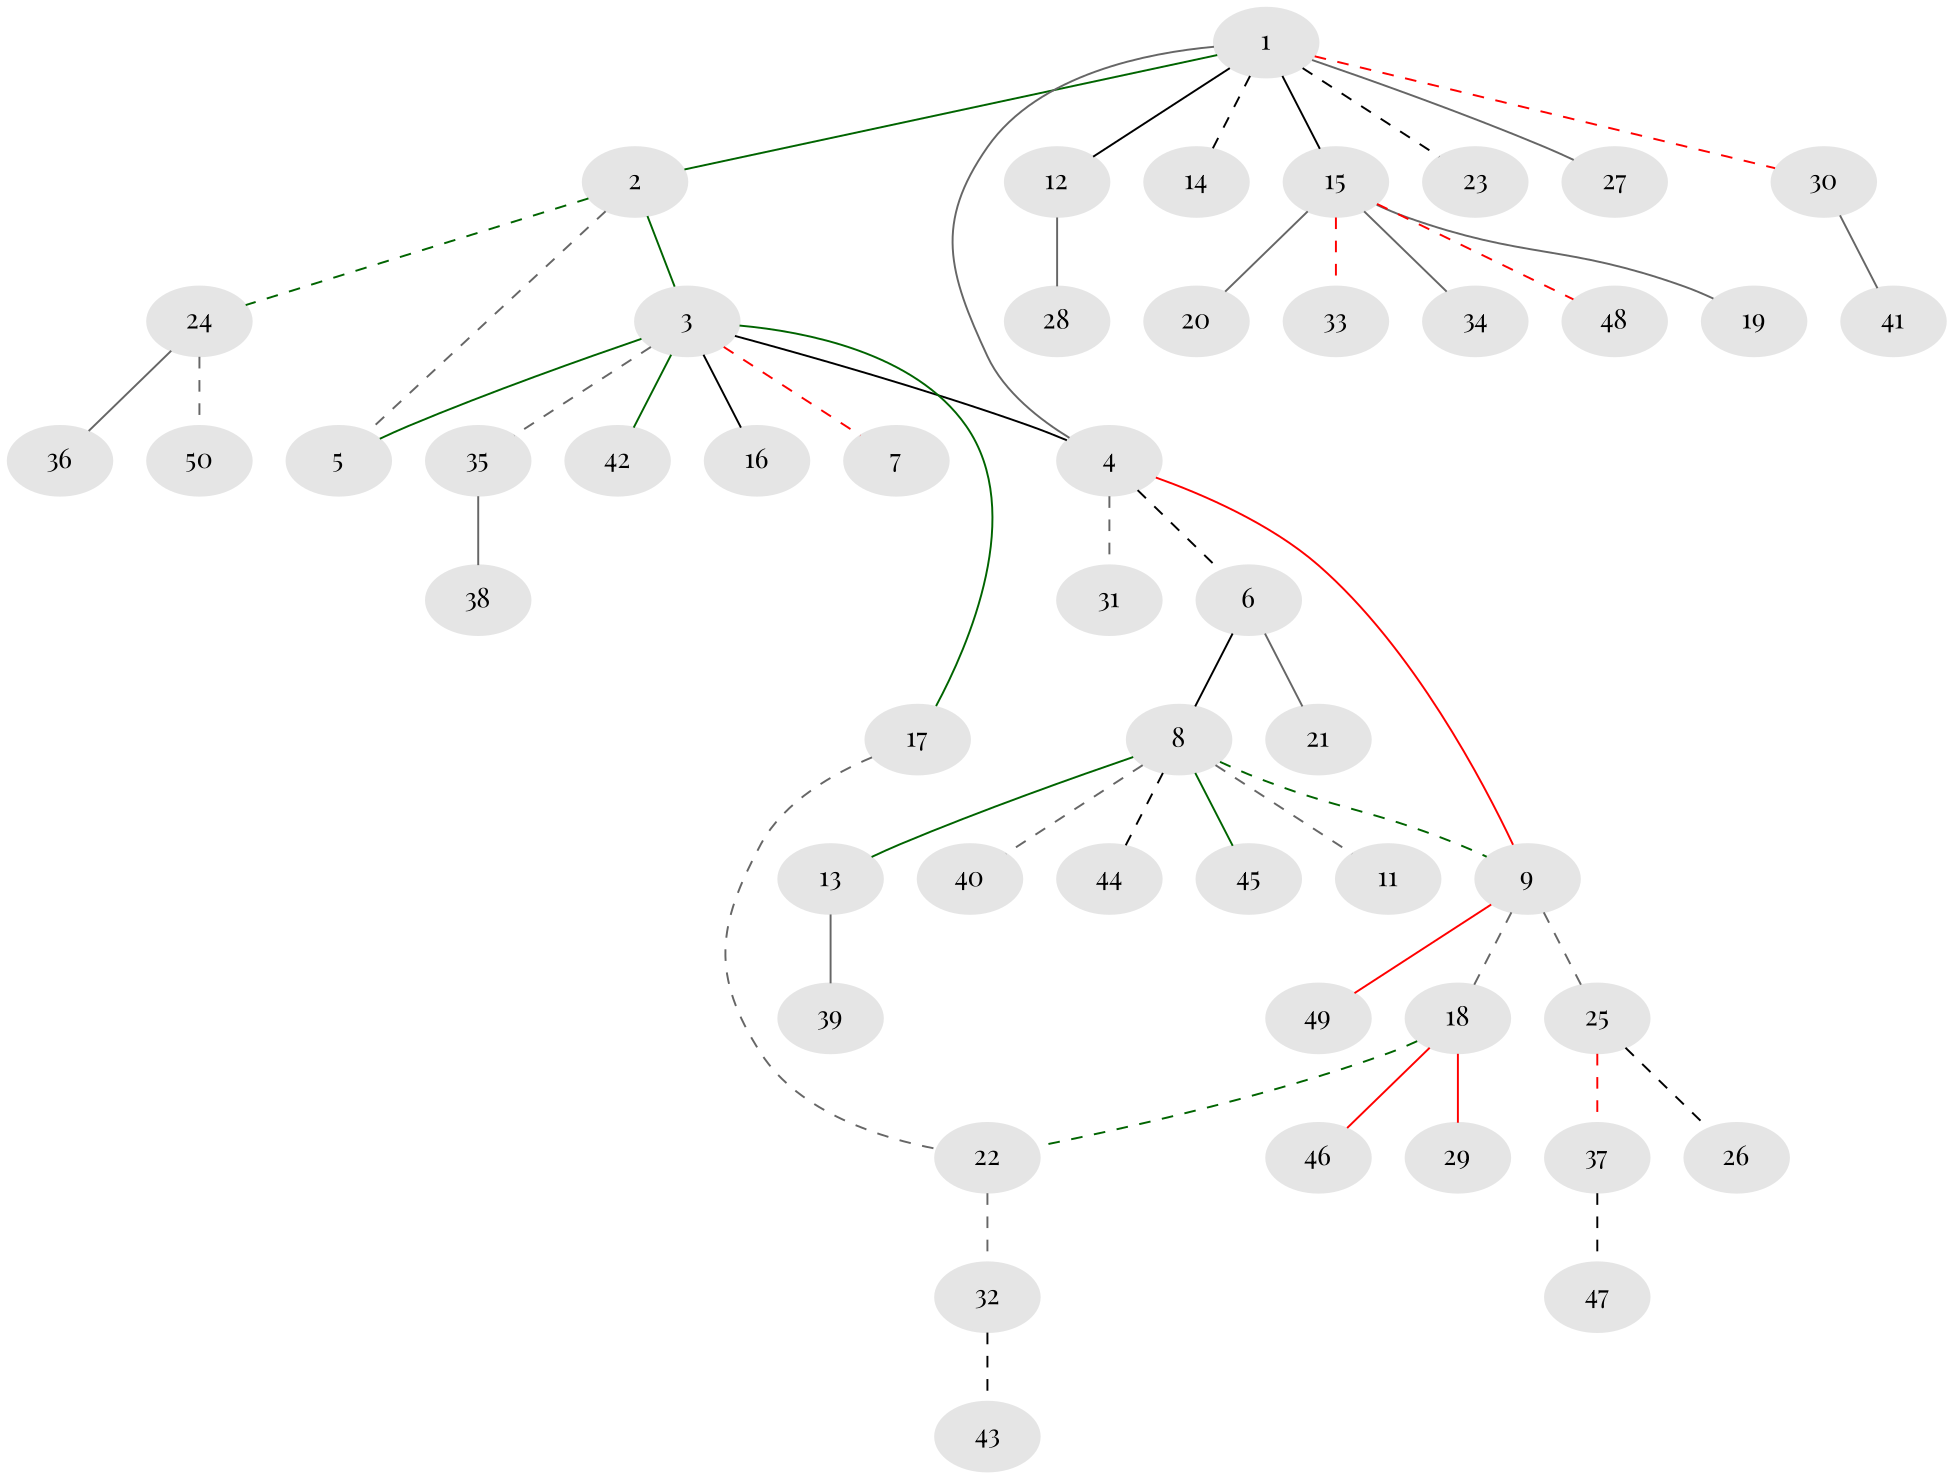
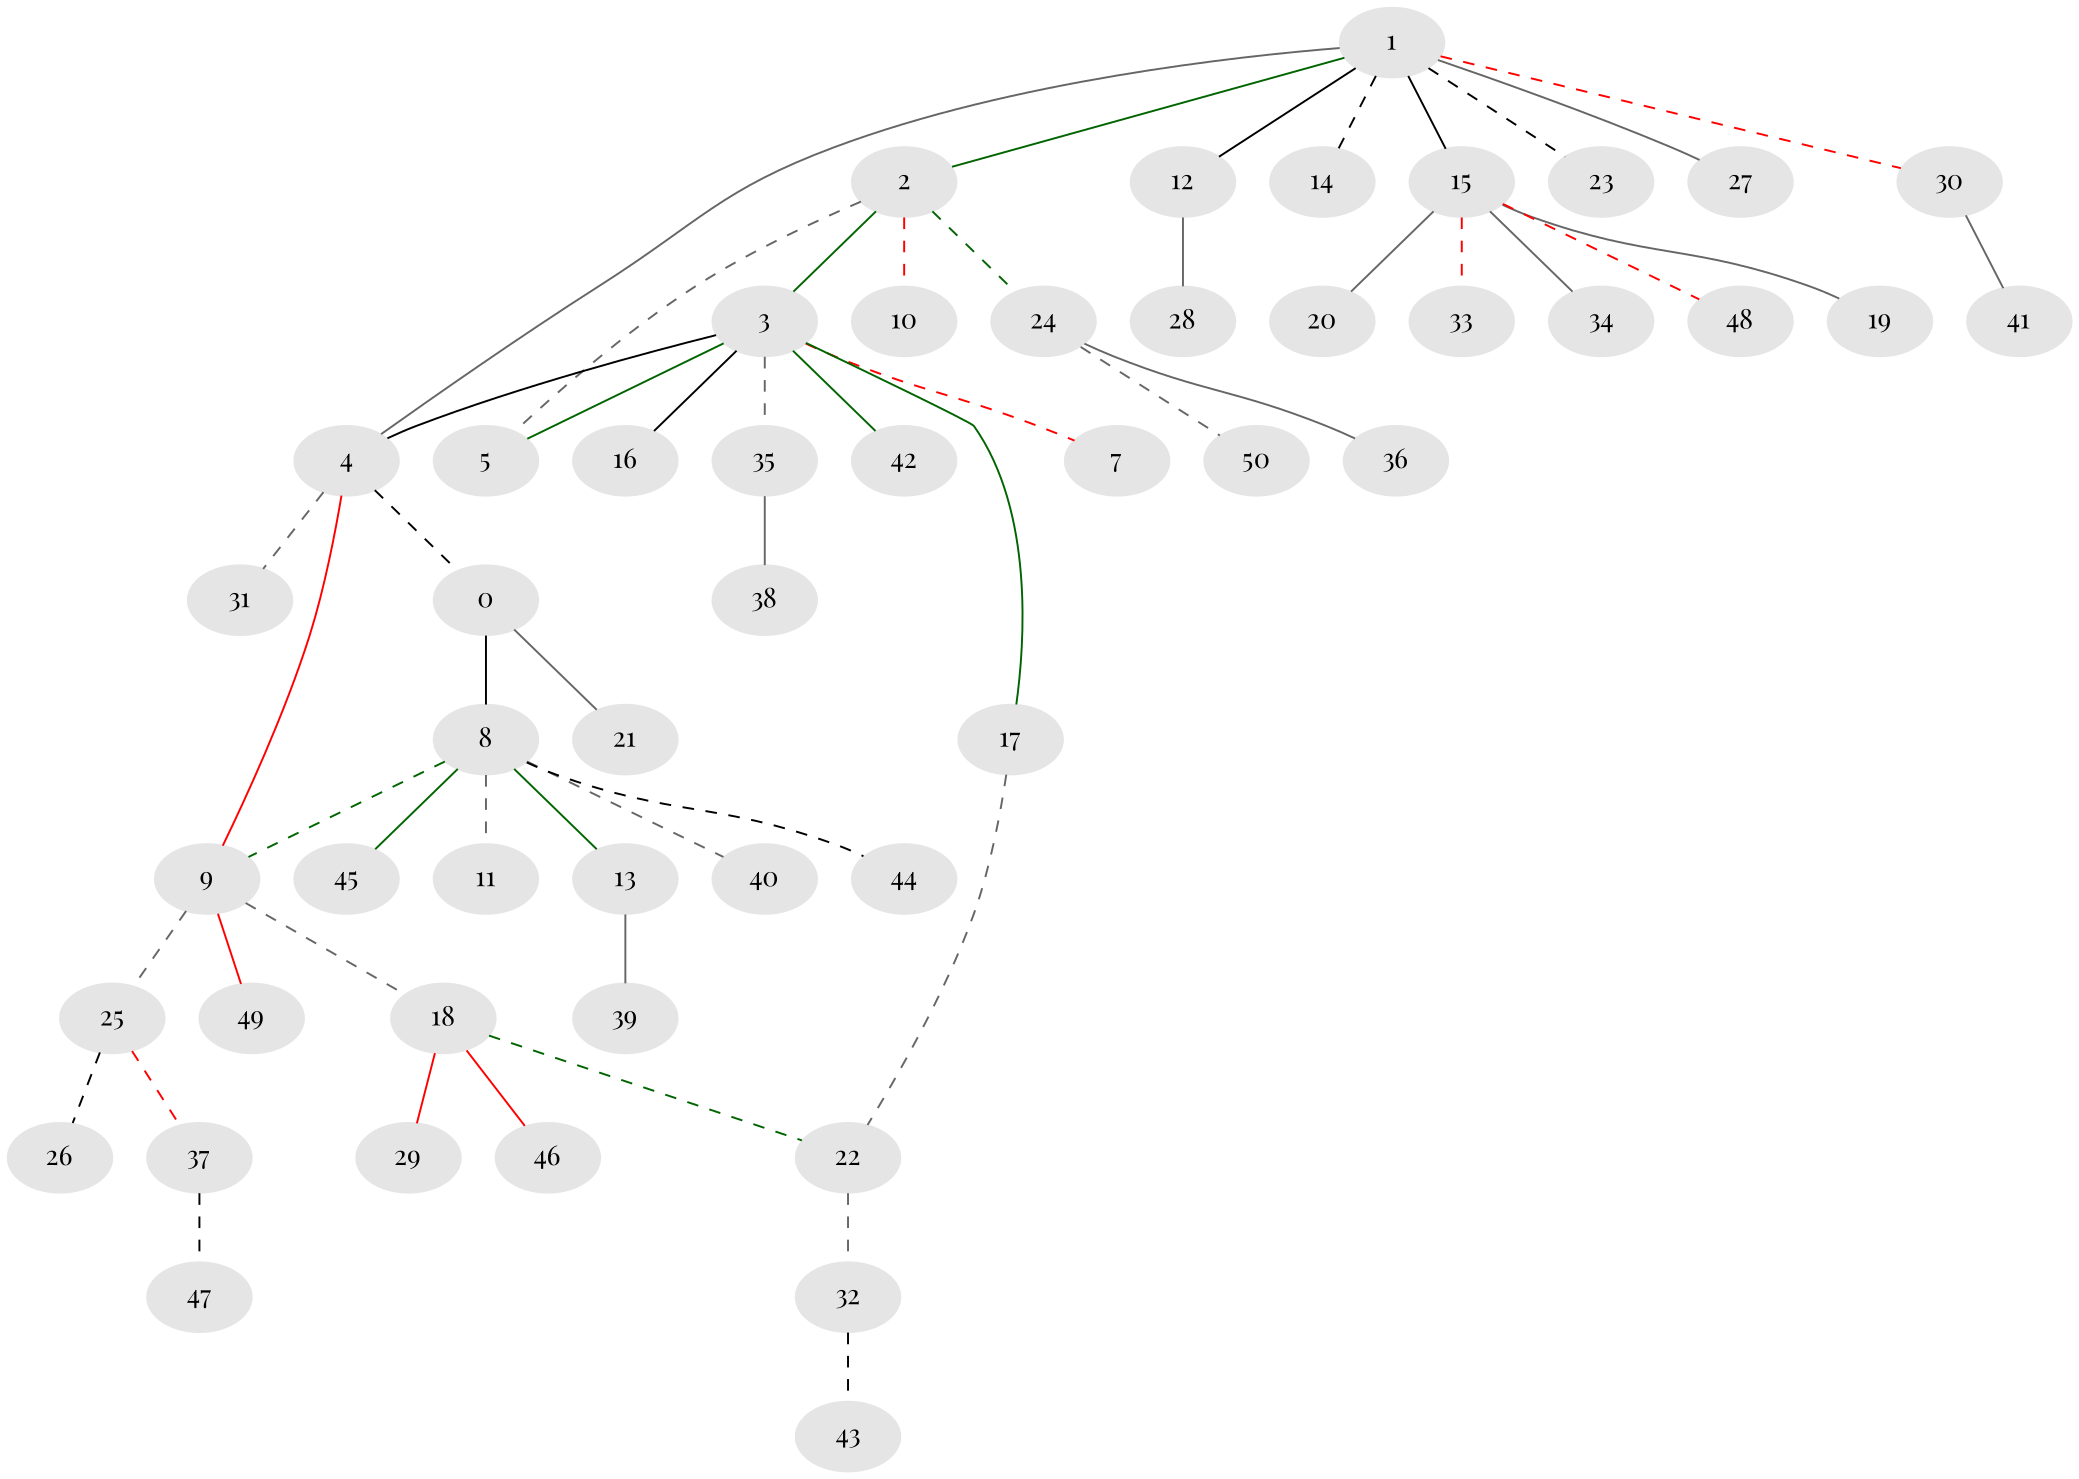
node "10": added
node "6": label "6" -> "0"
